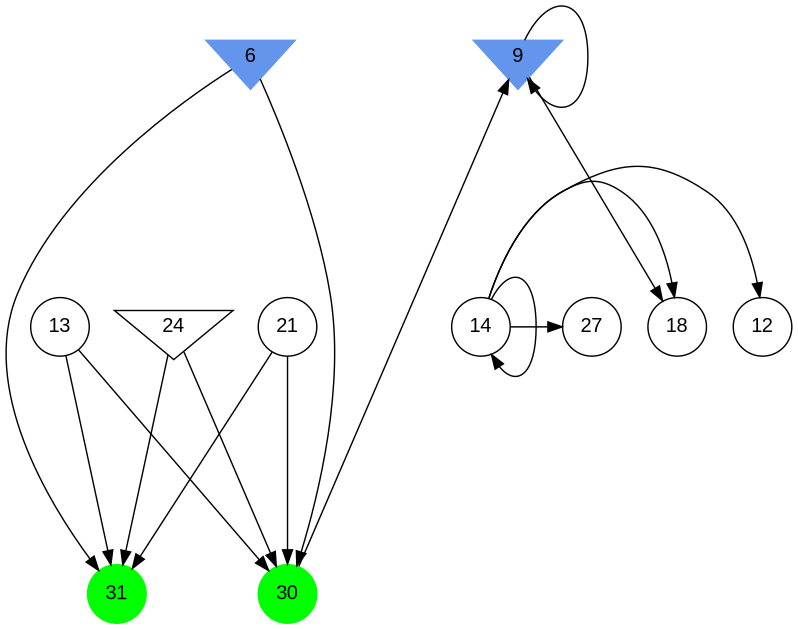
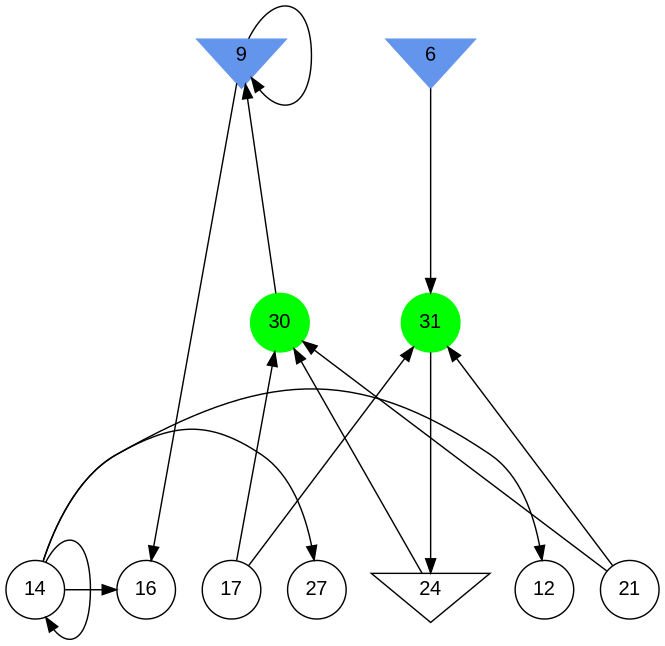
edge "6" -> "30": removed
node "13": label "13" -> "17"
node "18": label "18" -> "16"
edge "24" -> "31": reversed
